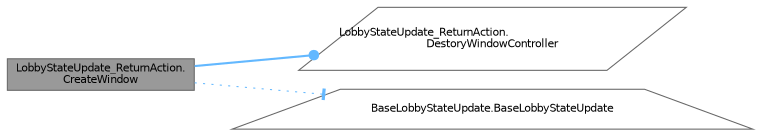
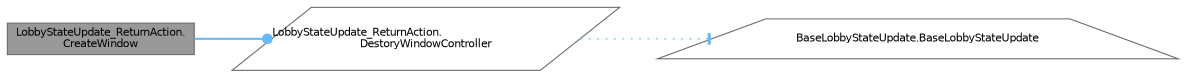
edge "LobbyStateUpdate_ReturnAction. CreateWindow" -> "BaseLobbyStateUpdate.BaseLobbyStateUpdate": now "LobbyStateUpdate_ReturnAction. DestoryWindowController" -> "BaseLobbyStateUpdate.BaseLobbyStateUpdate"
